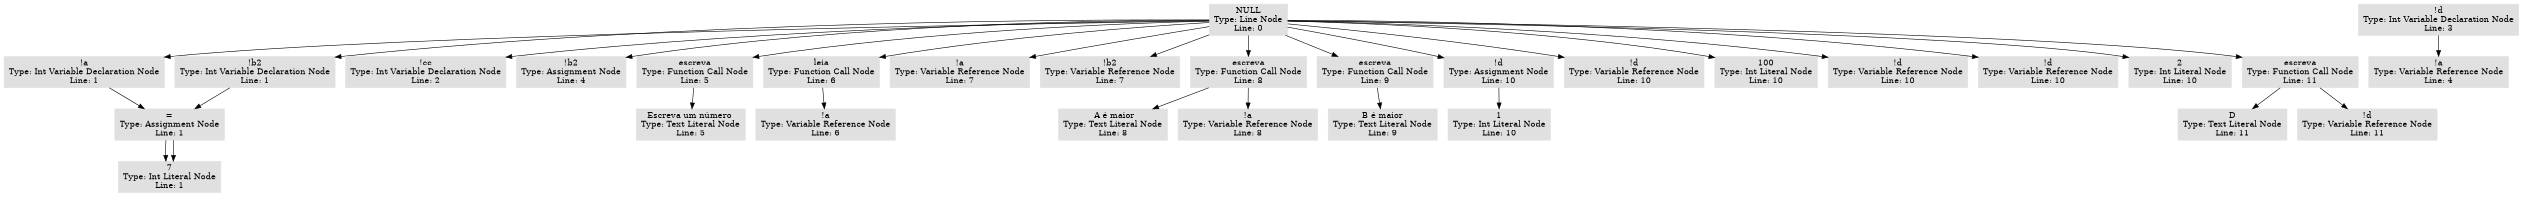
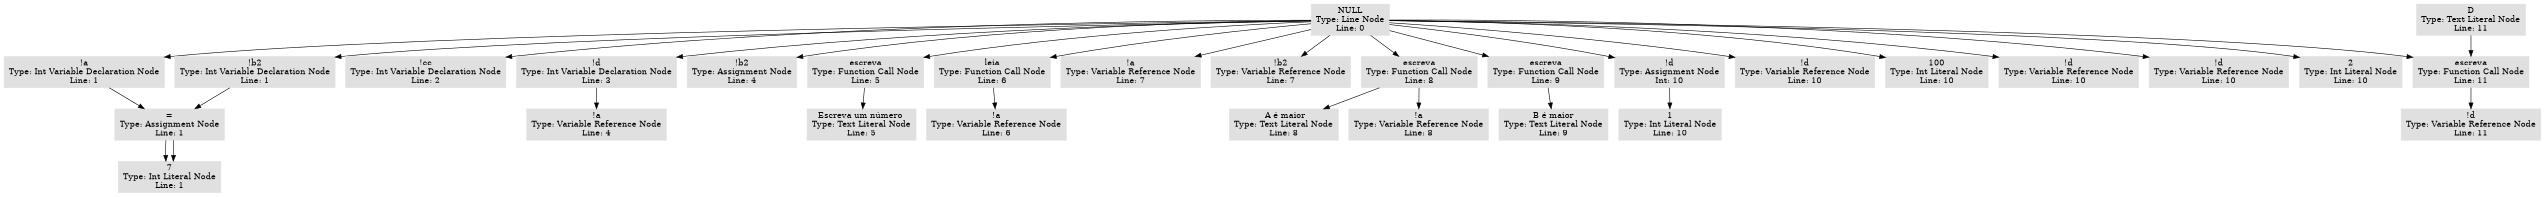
edge "NULL Type: Line Node Line: 0" -> "!d Type: Int Variable Declaration Node Line: 3": added
node "!d Type: Assignment Node Line: 10": label "!d Type: Assignment Node Line: 10" -> "!d Type: Assignment Node Int: 10"
edge "escreva Type: Function Call Node Line: 11" -> "D Type: Text Literal Node Line: 11": reversed
